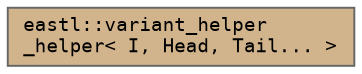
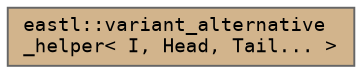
node "eastl::variant_helper _helper< I, Head, Tail... >": label "eastl::variant_helper _helper< I, Head, Tail... >" -> "eastl::variant_alternative _helper< I, Head, Tail... >"
